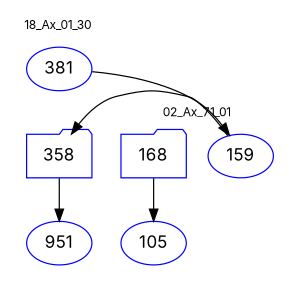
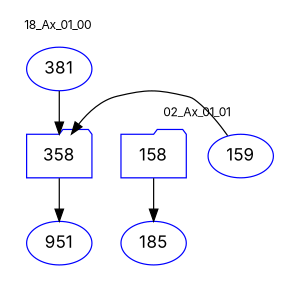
cluster "18_Ax_01_30": label "18_Ax_01_30" -> "18_Ax_01_00"
edge "381" -> "159": now "381" -> "358"
cluster "02_Ax_71_01": label "02_Ax_71_01" -> "02_Ax_01_01"
node "168": label "168" -> "158"
node "105": label "105" -> "185"
